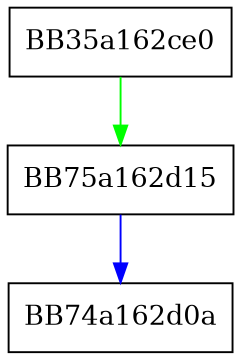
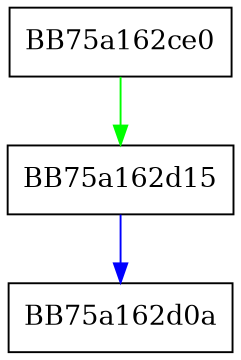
node "BB35a162ce0": label "BB35a162ce0" -> "BB75a162ce0"
node "BB74a162d0a": label "BB74a162d0a" -> "BB75a162d0a"
